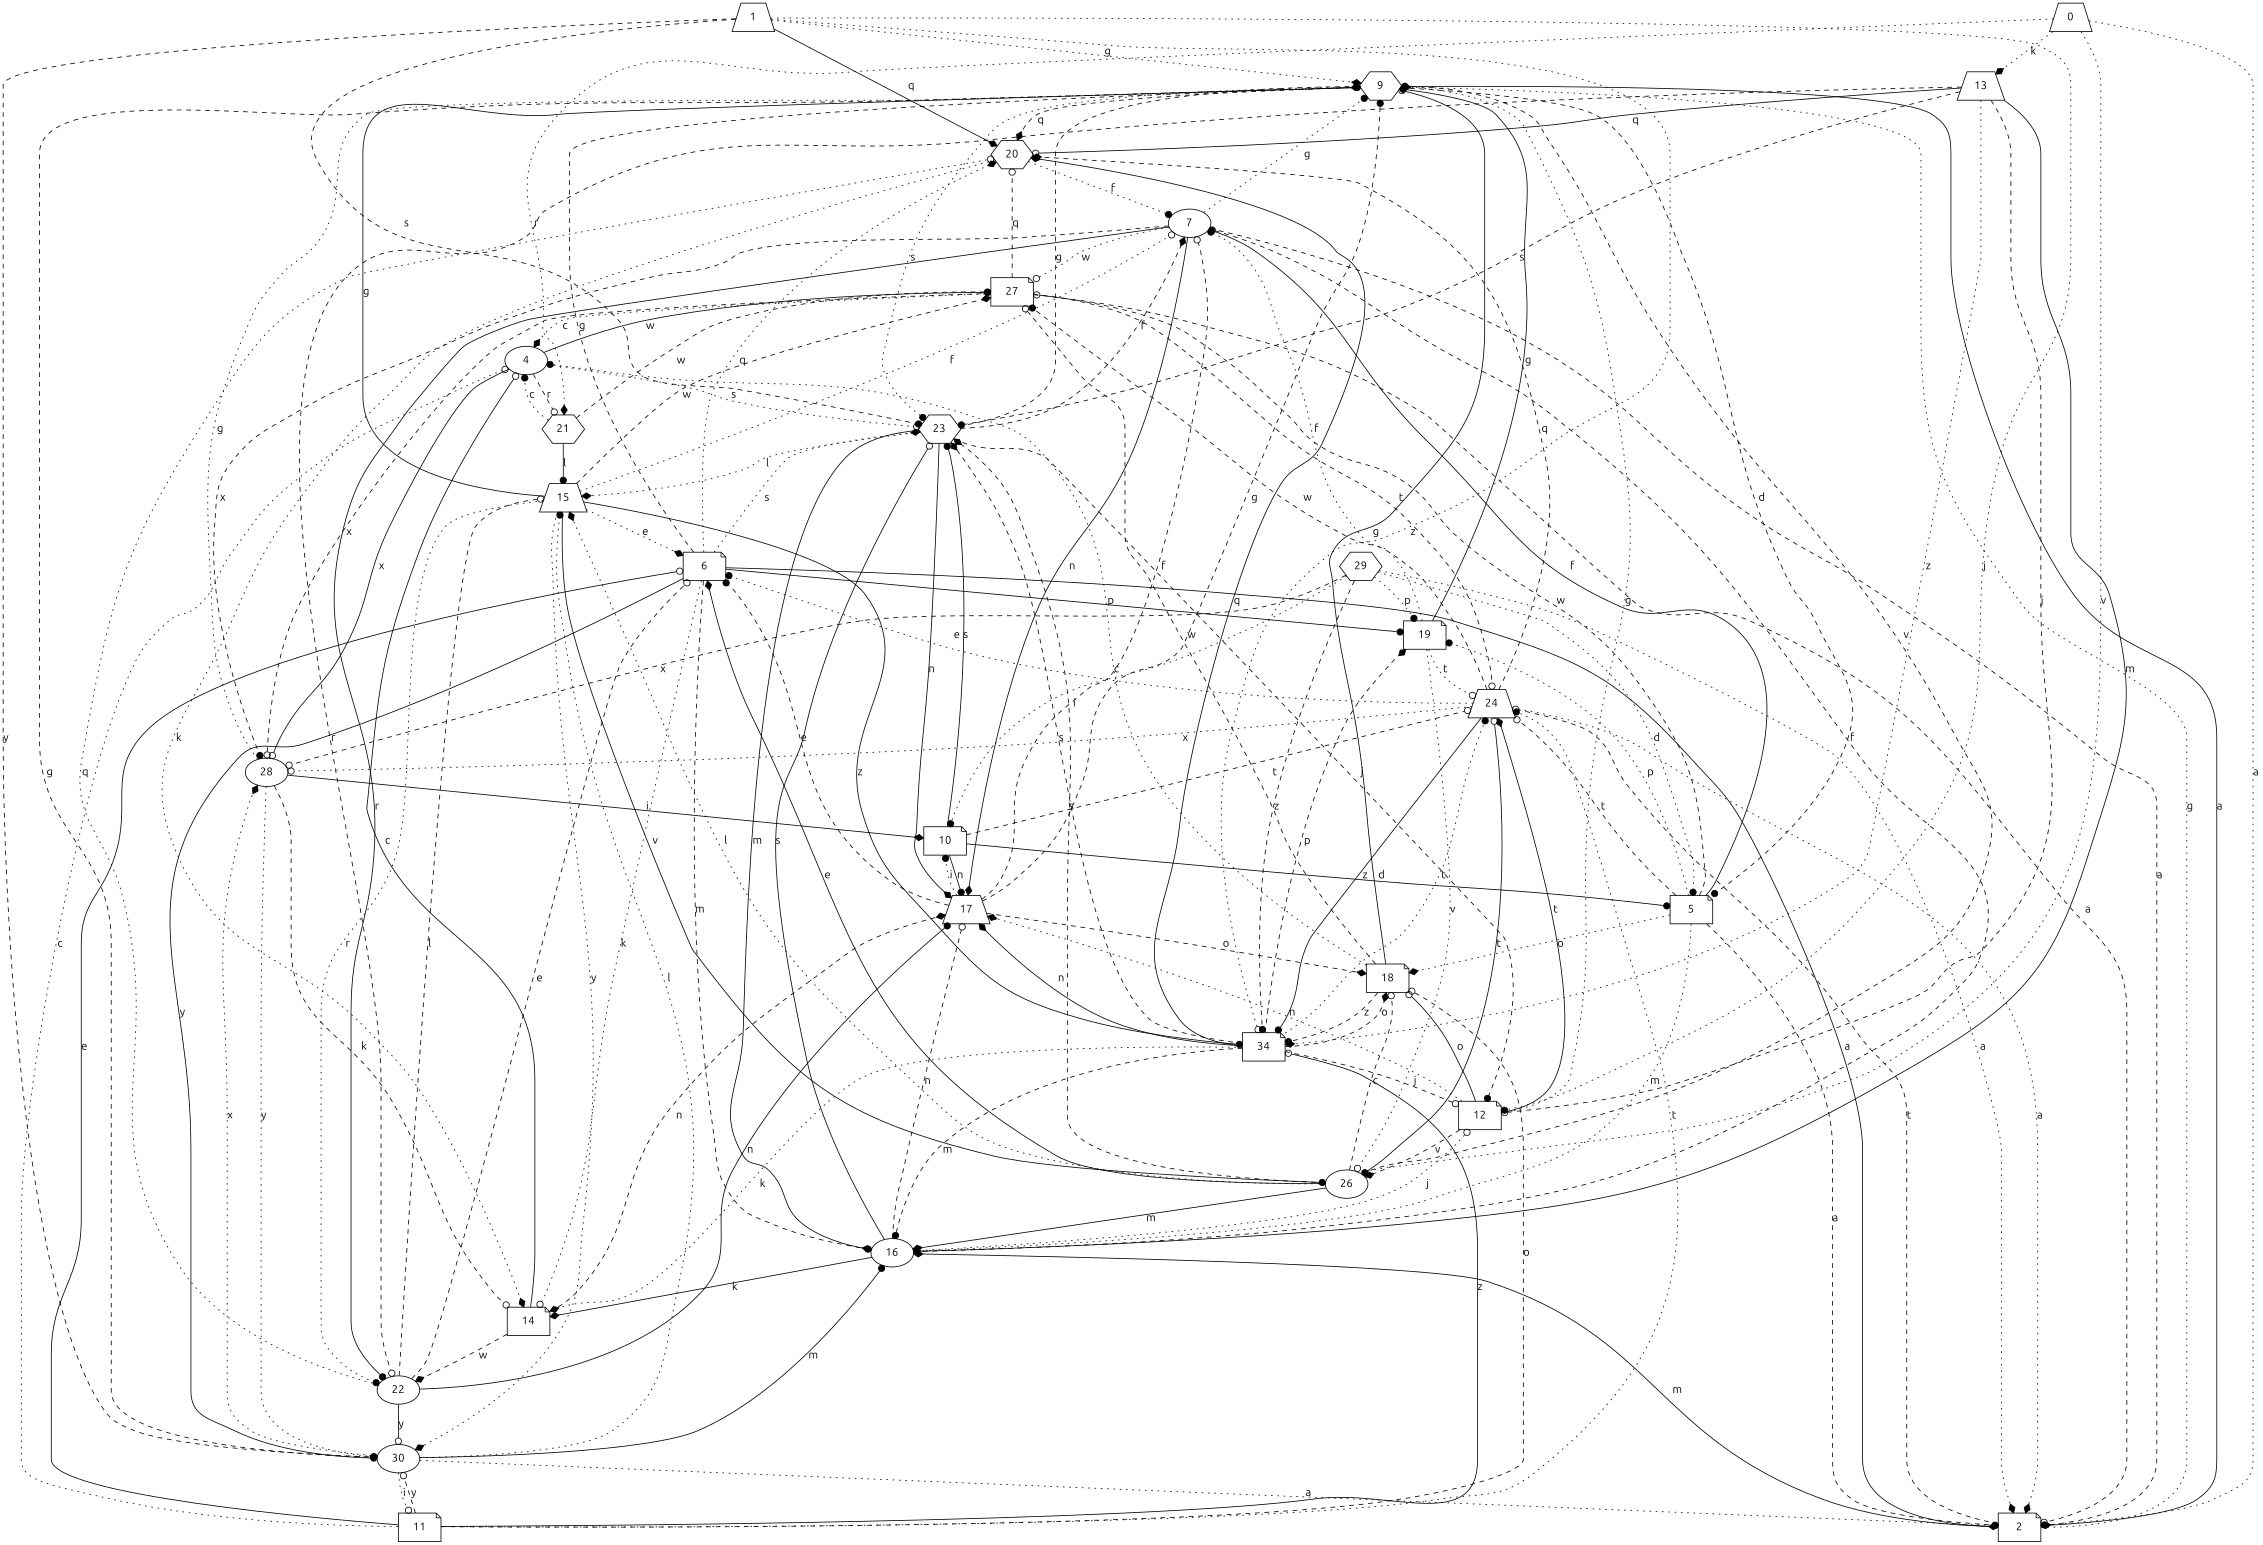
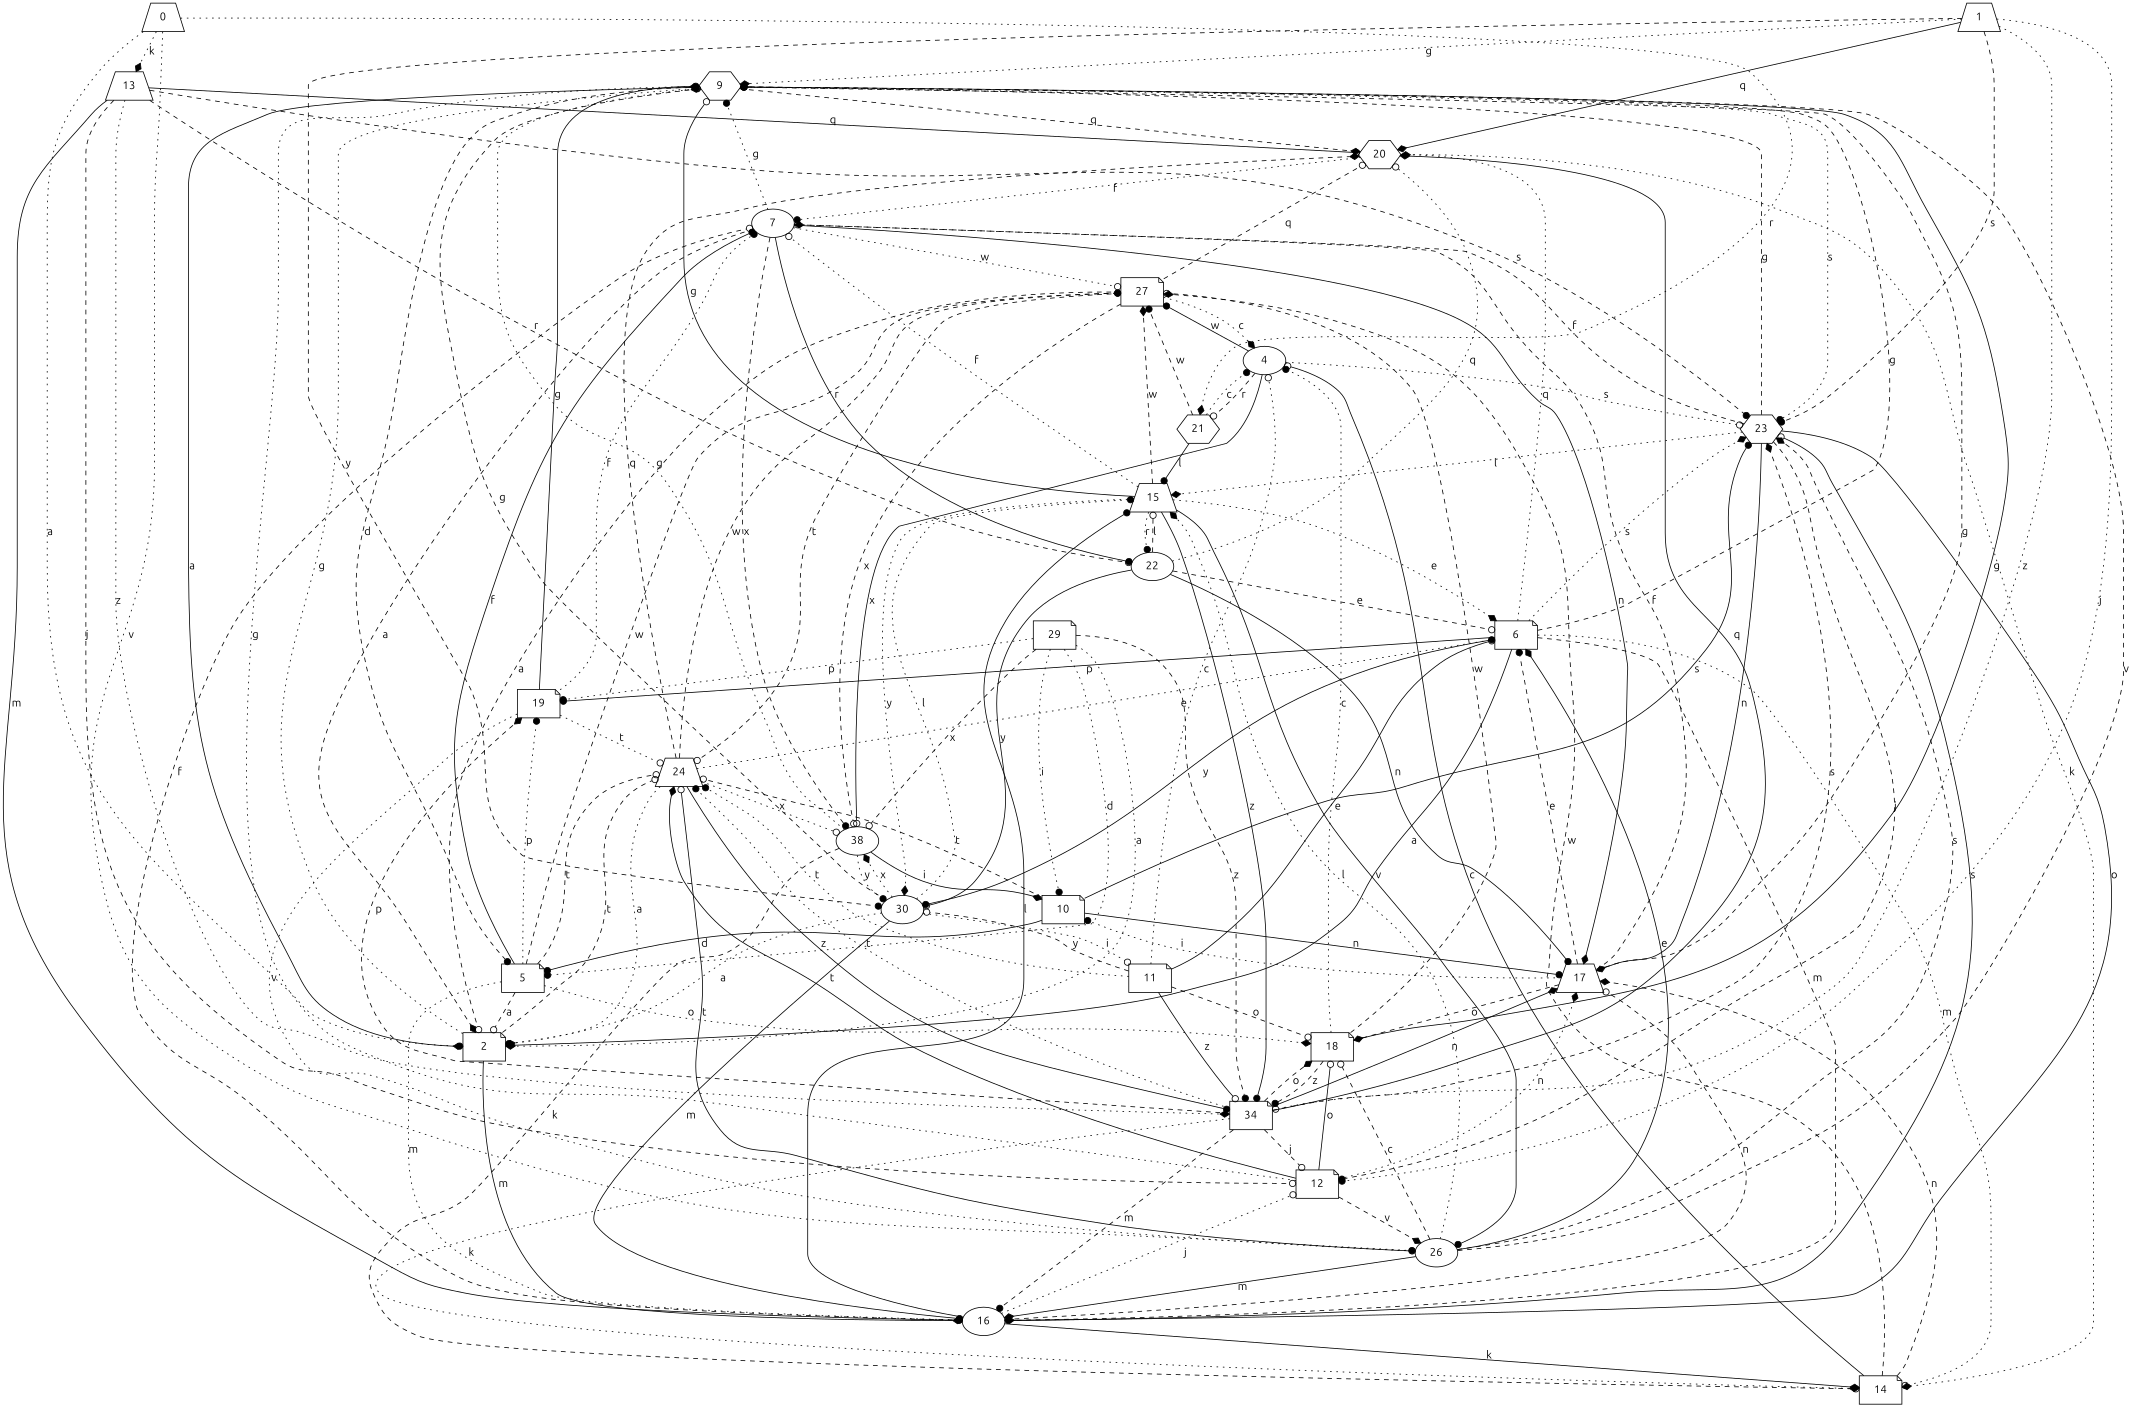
node "29": shape hexagon -> note
node "28": label "28" -> "38"
edge "23" -> "16": label "m" -> "o"
edge "6" -> "14": label "k" -> "m"
edge "16" -> "15": added, label "l"
edge "14" -> "22": now "14" -> "27"
